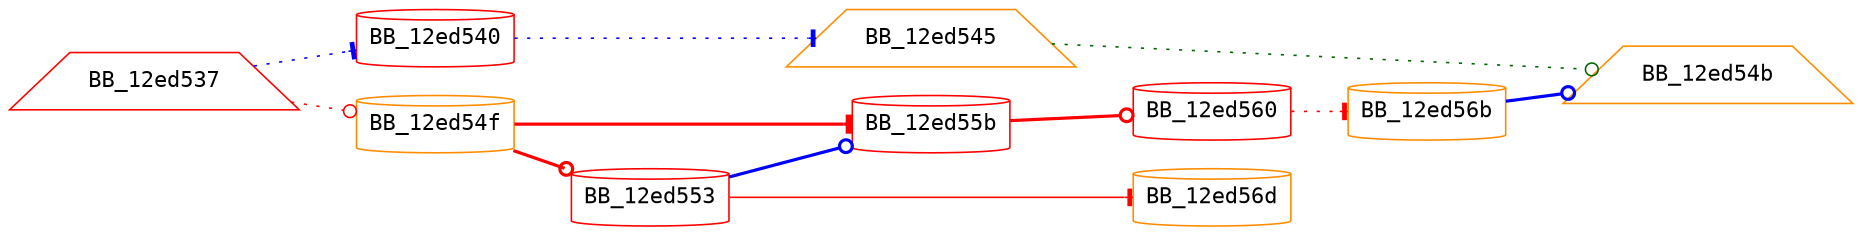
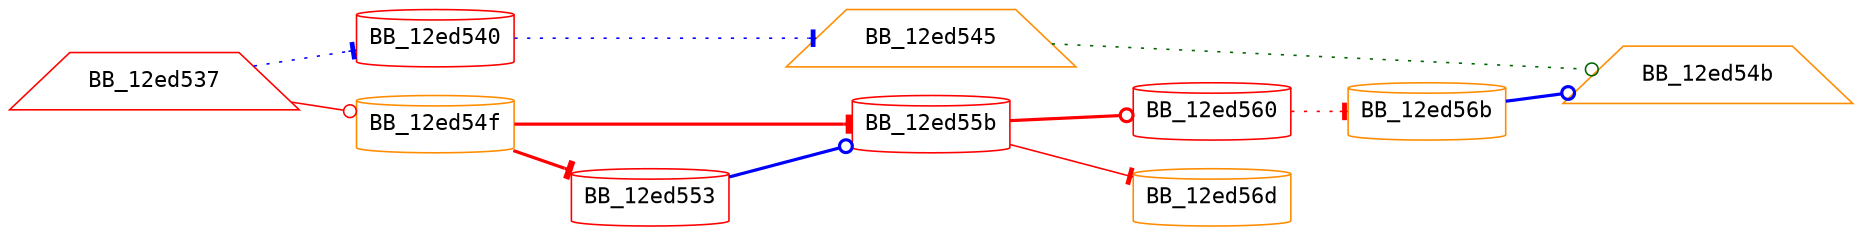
edge "BB_12ed537" -> "BB_12ed54f": style dotted -> solid
edge "BB_12ed54f" -> "BB_12ed553": arrowhead odot -> tee
edge "BB_12ed553" -> "BB_12ed56d": now "BB_12ed55b" -> "BB_12ed56d"
